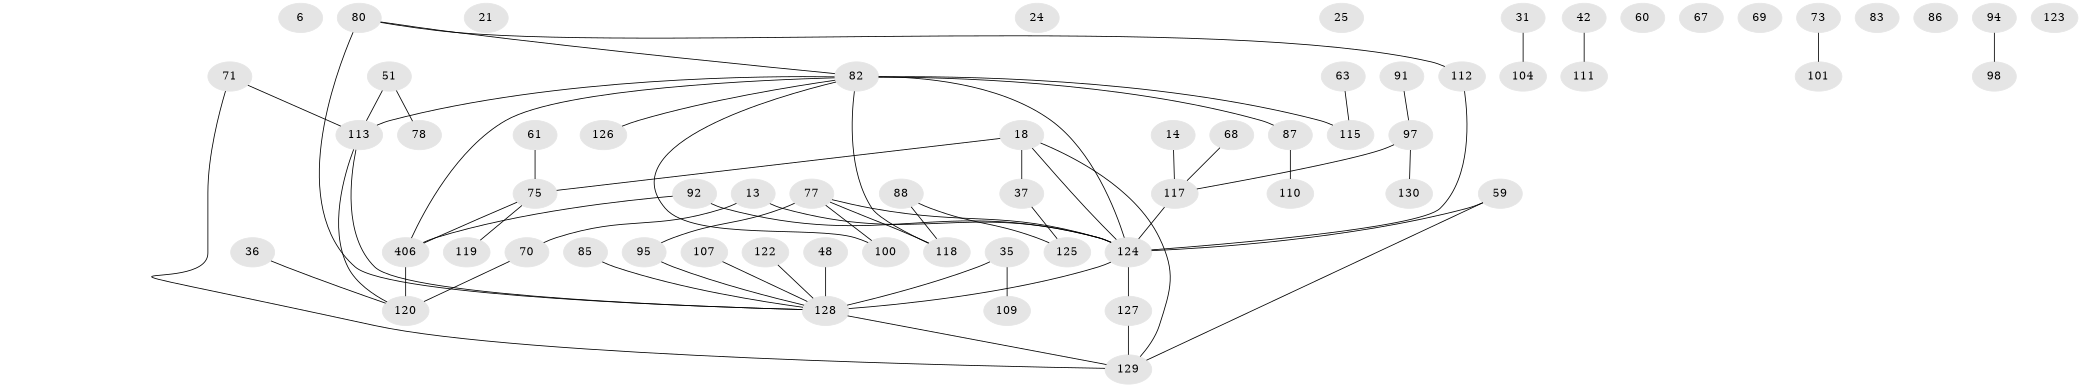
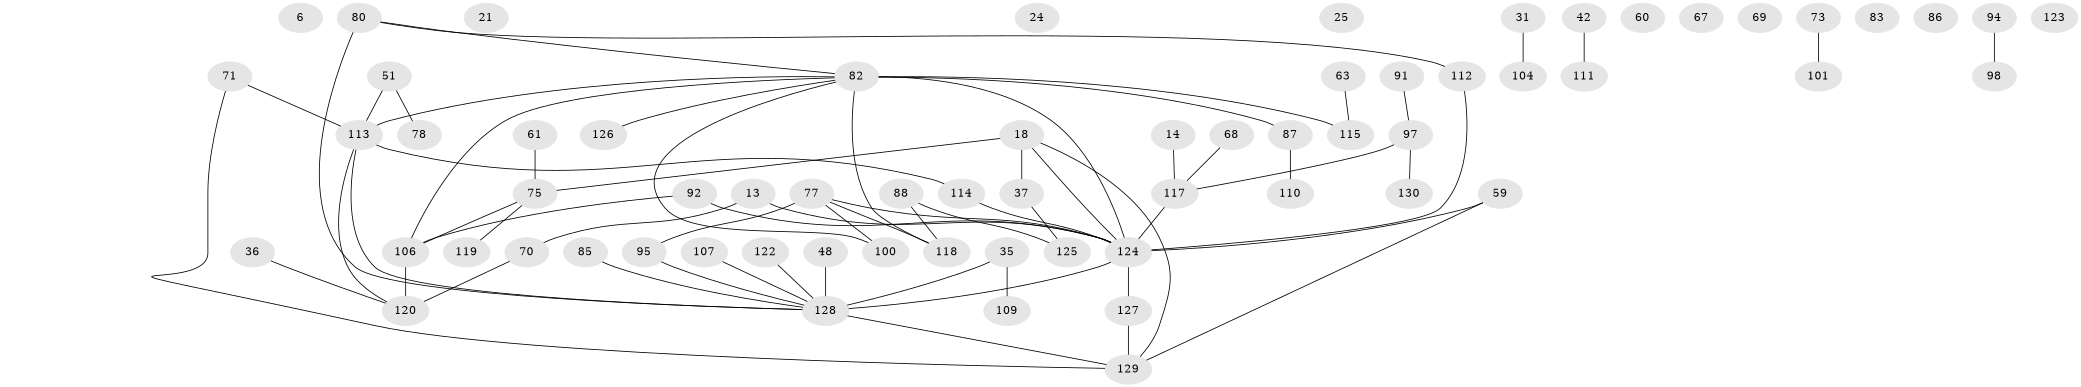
node "114": added
node "406": label "406" -> "106"
